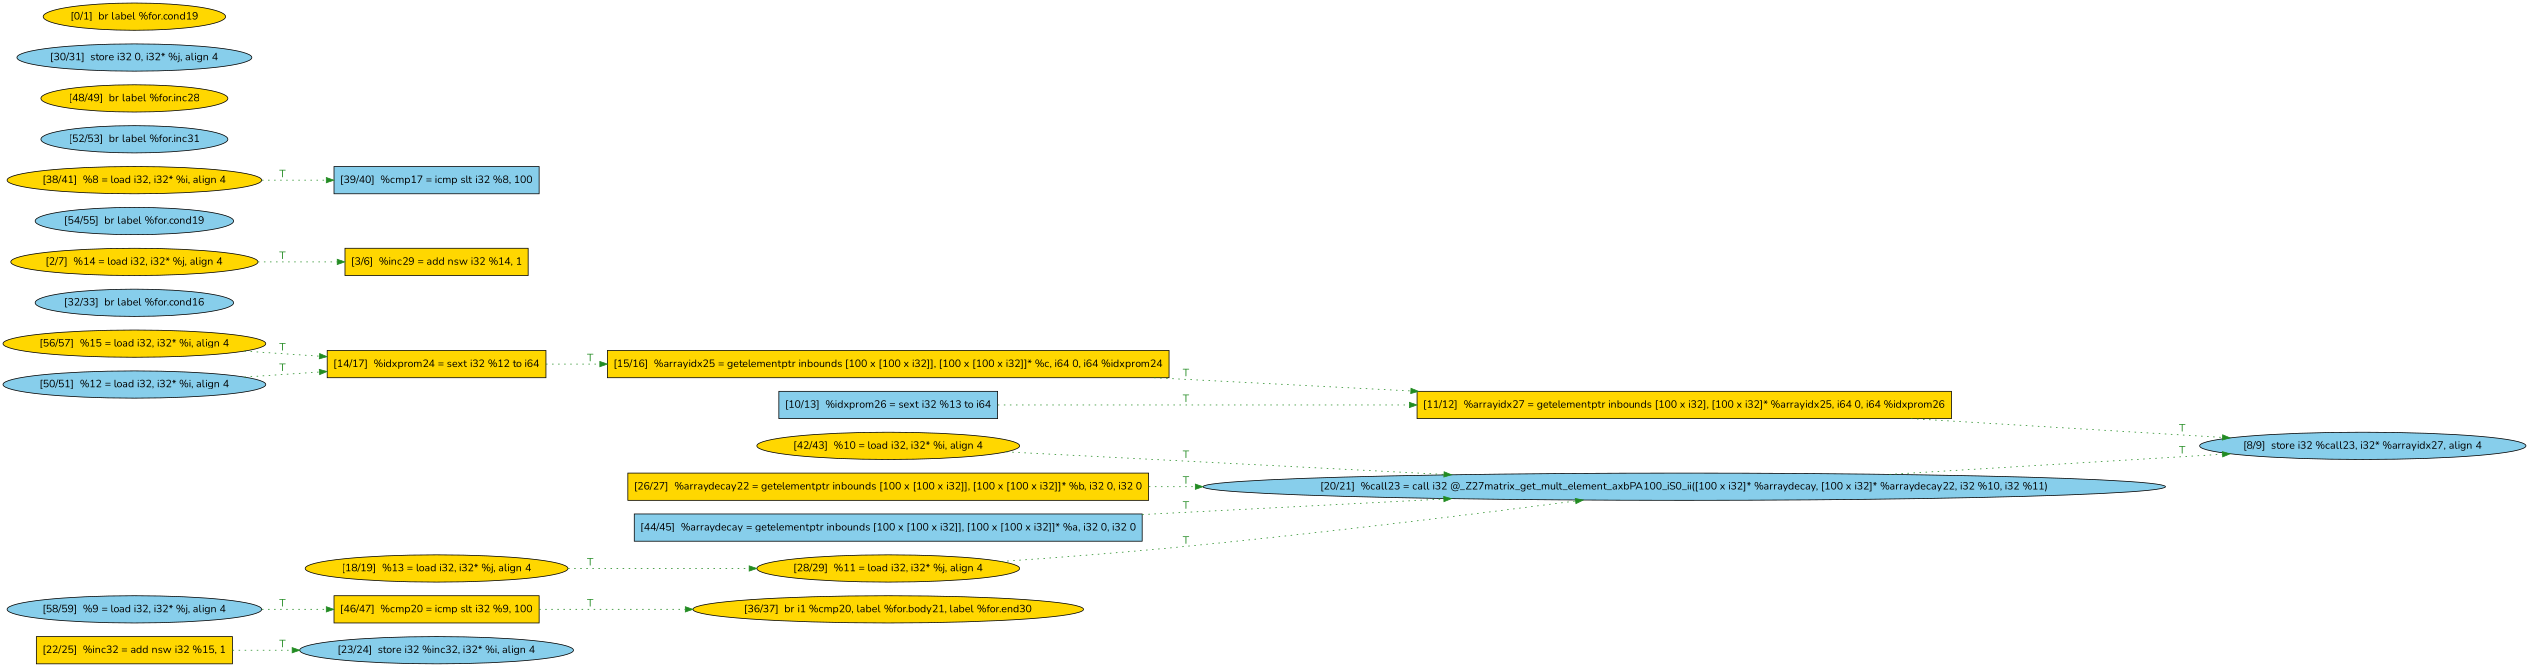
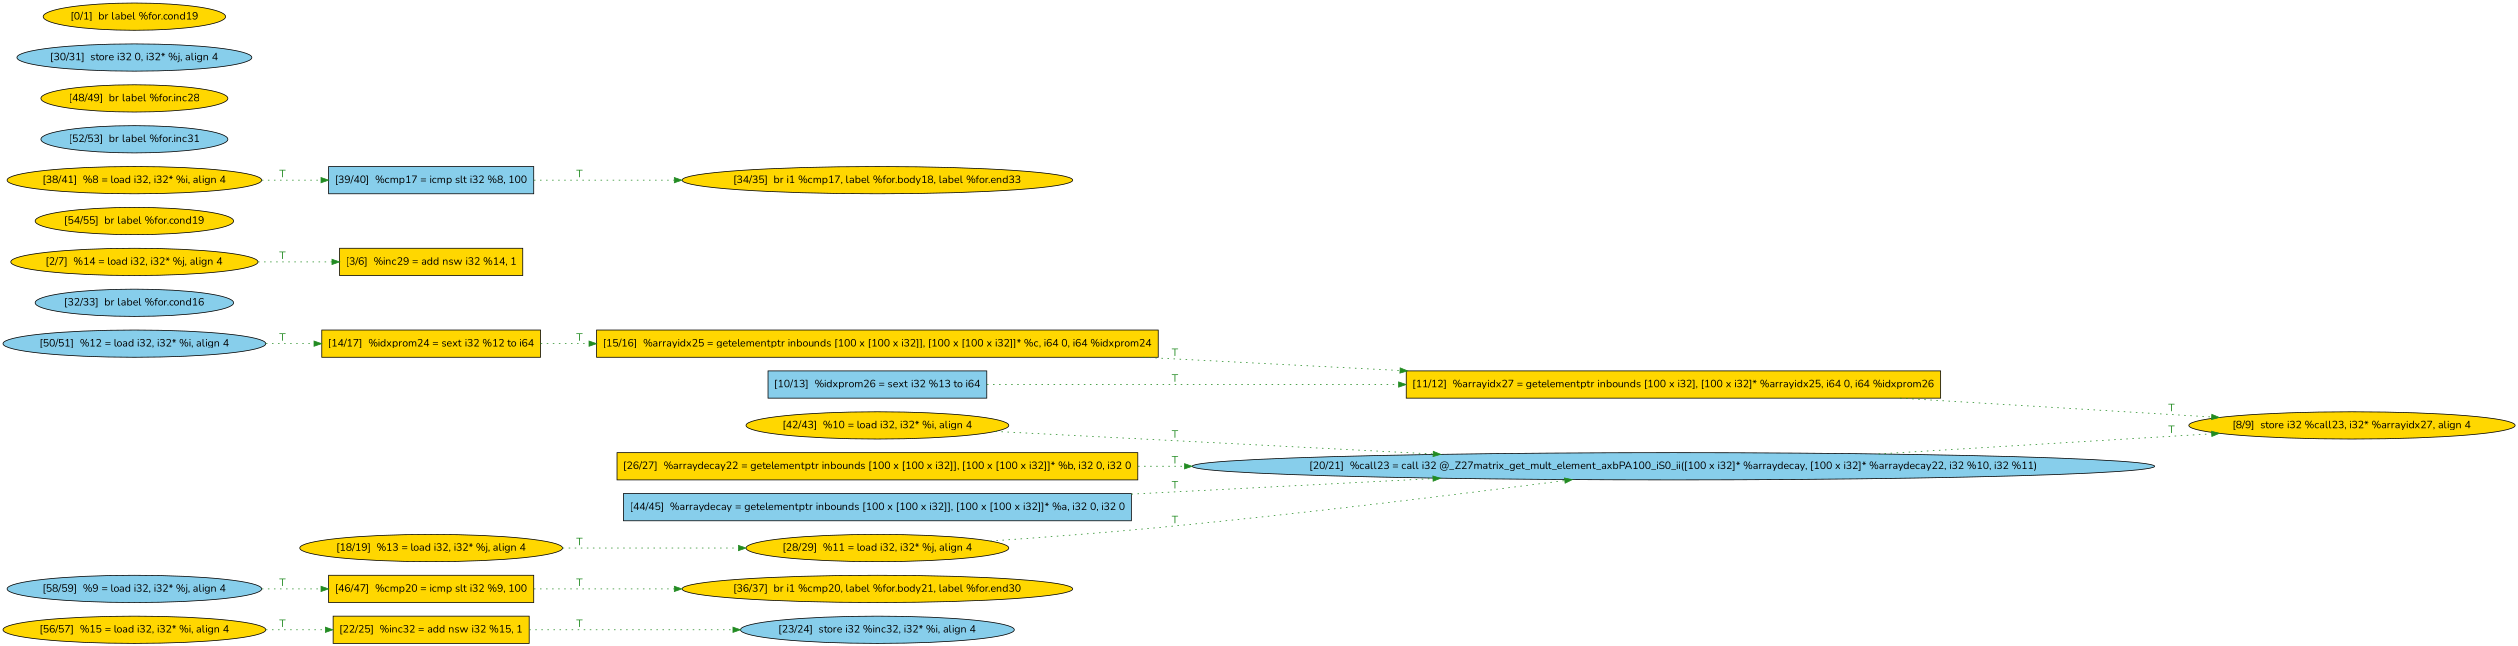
node "[34/35]  br i1 %cmp17, label %for.body18, label %for.end33": added
node "[54/55]  br label %for.cond19": fillcolor skyblue -> gold
edge "[56/57]  %15 = load i32, i32* %i, align 4" -> "[14/17]  %idxprom24 = sext i32 %12 to i64": now "[56/57]  %15 = load i32, i32* %i, align 4" -> "[22/25]  %inc32 = add nsw i32 %15, 1"
node "[8/9]  store i32 %call23, i32* %arrayidx27, align 4": fillcolor skyblue -> gold
